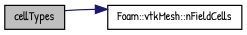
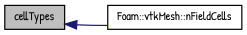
edge "cellTypes" -> "Foam::vtkMesh::nFieldCells": reversed
